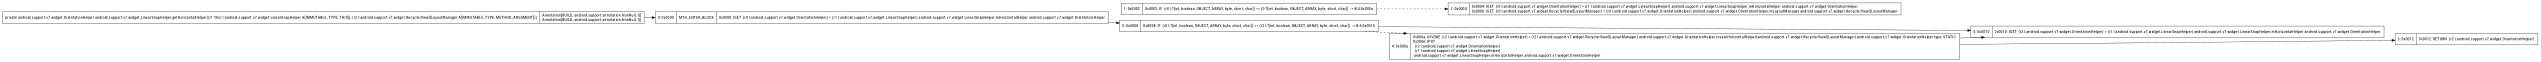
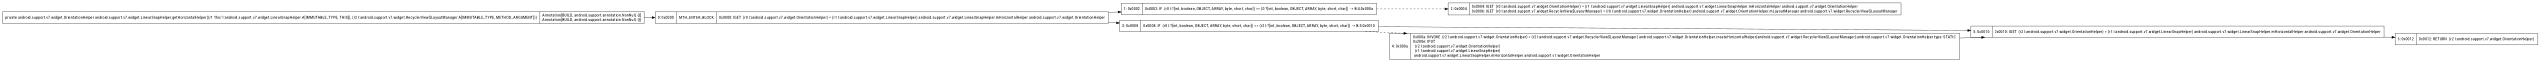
edge "0: 0x0000" -> "1: 0x0002": added
edge "4: 0x000a" -> "6: 0x0012": now "5: 0x0010" -> "6: 0x0012"
